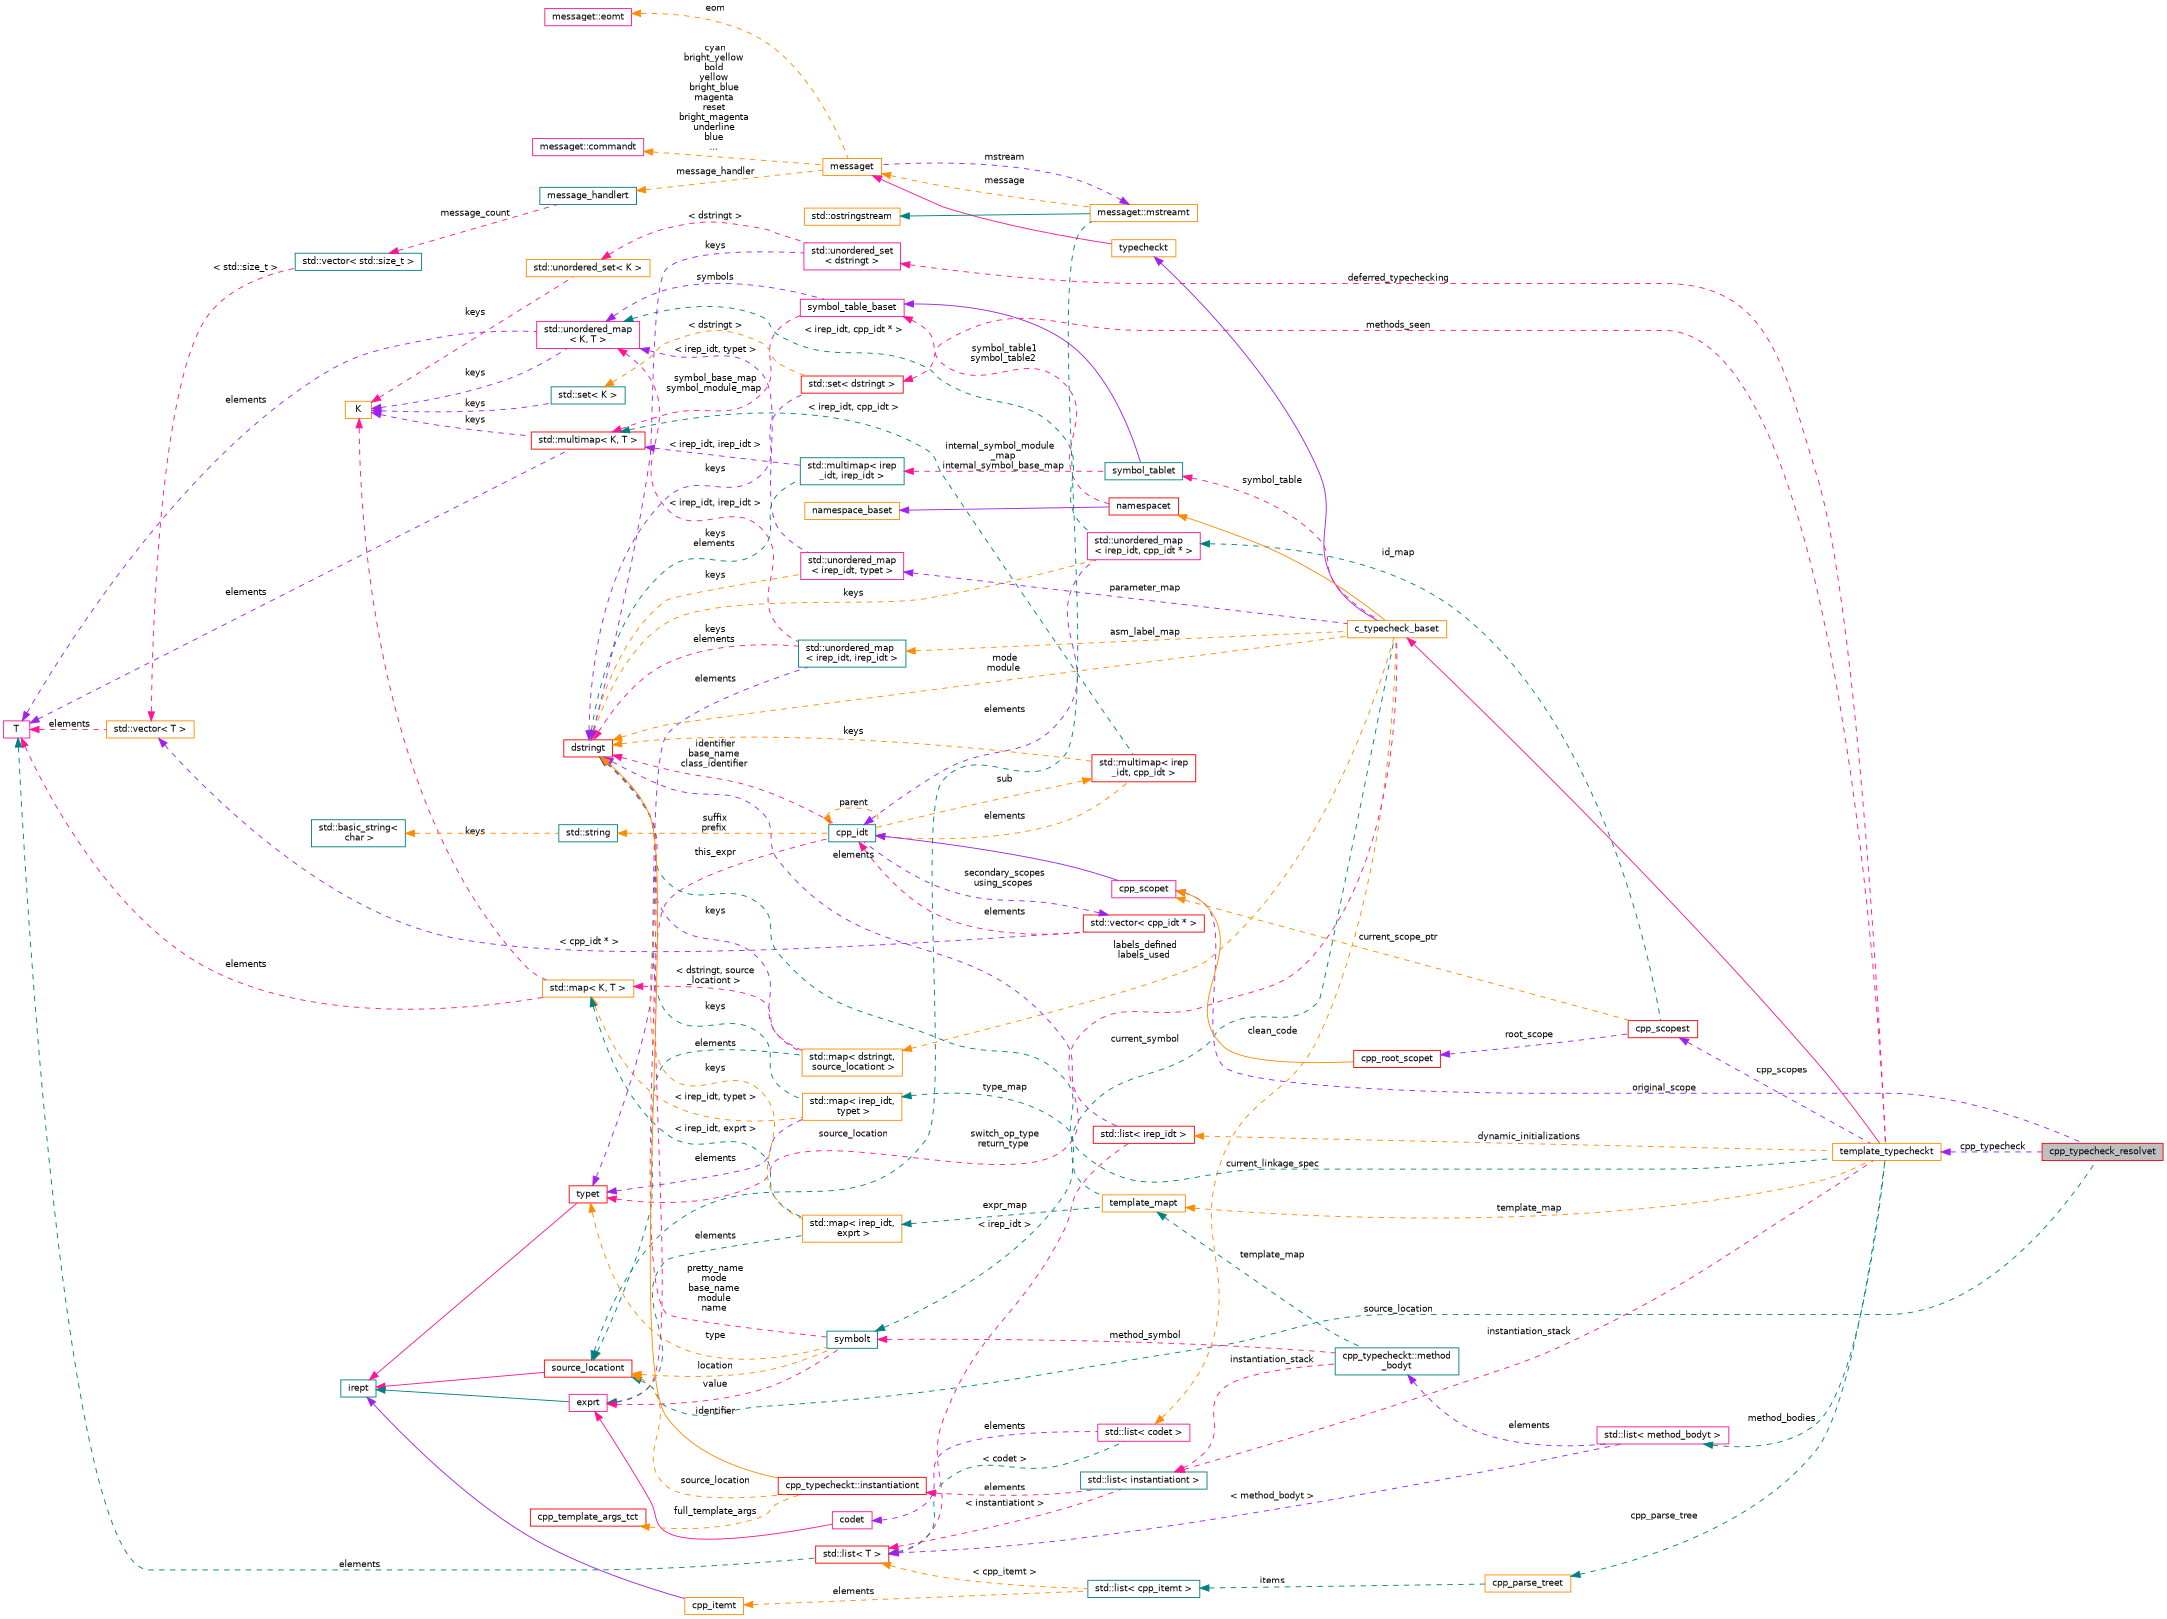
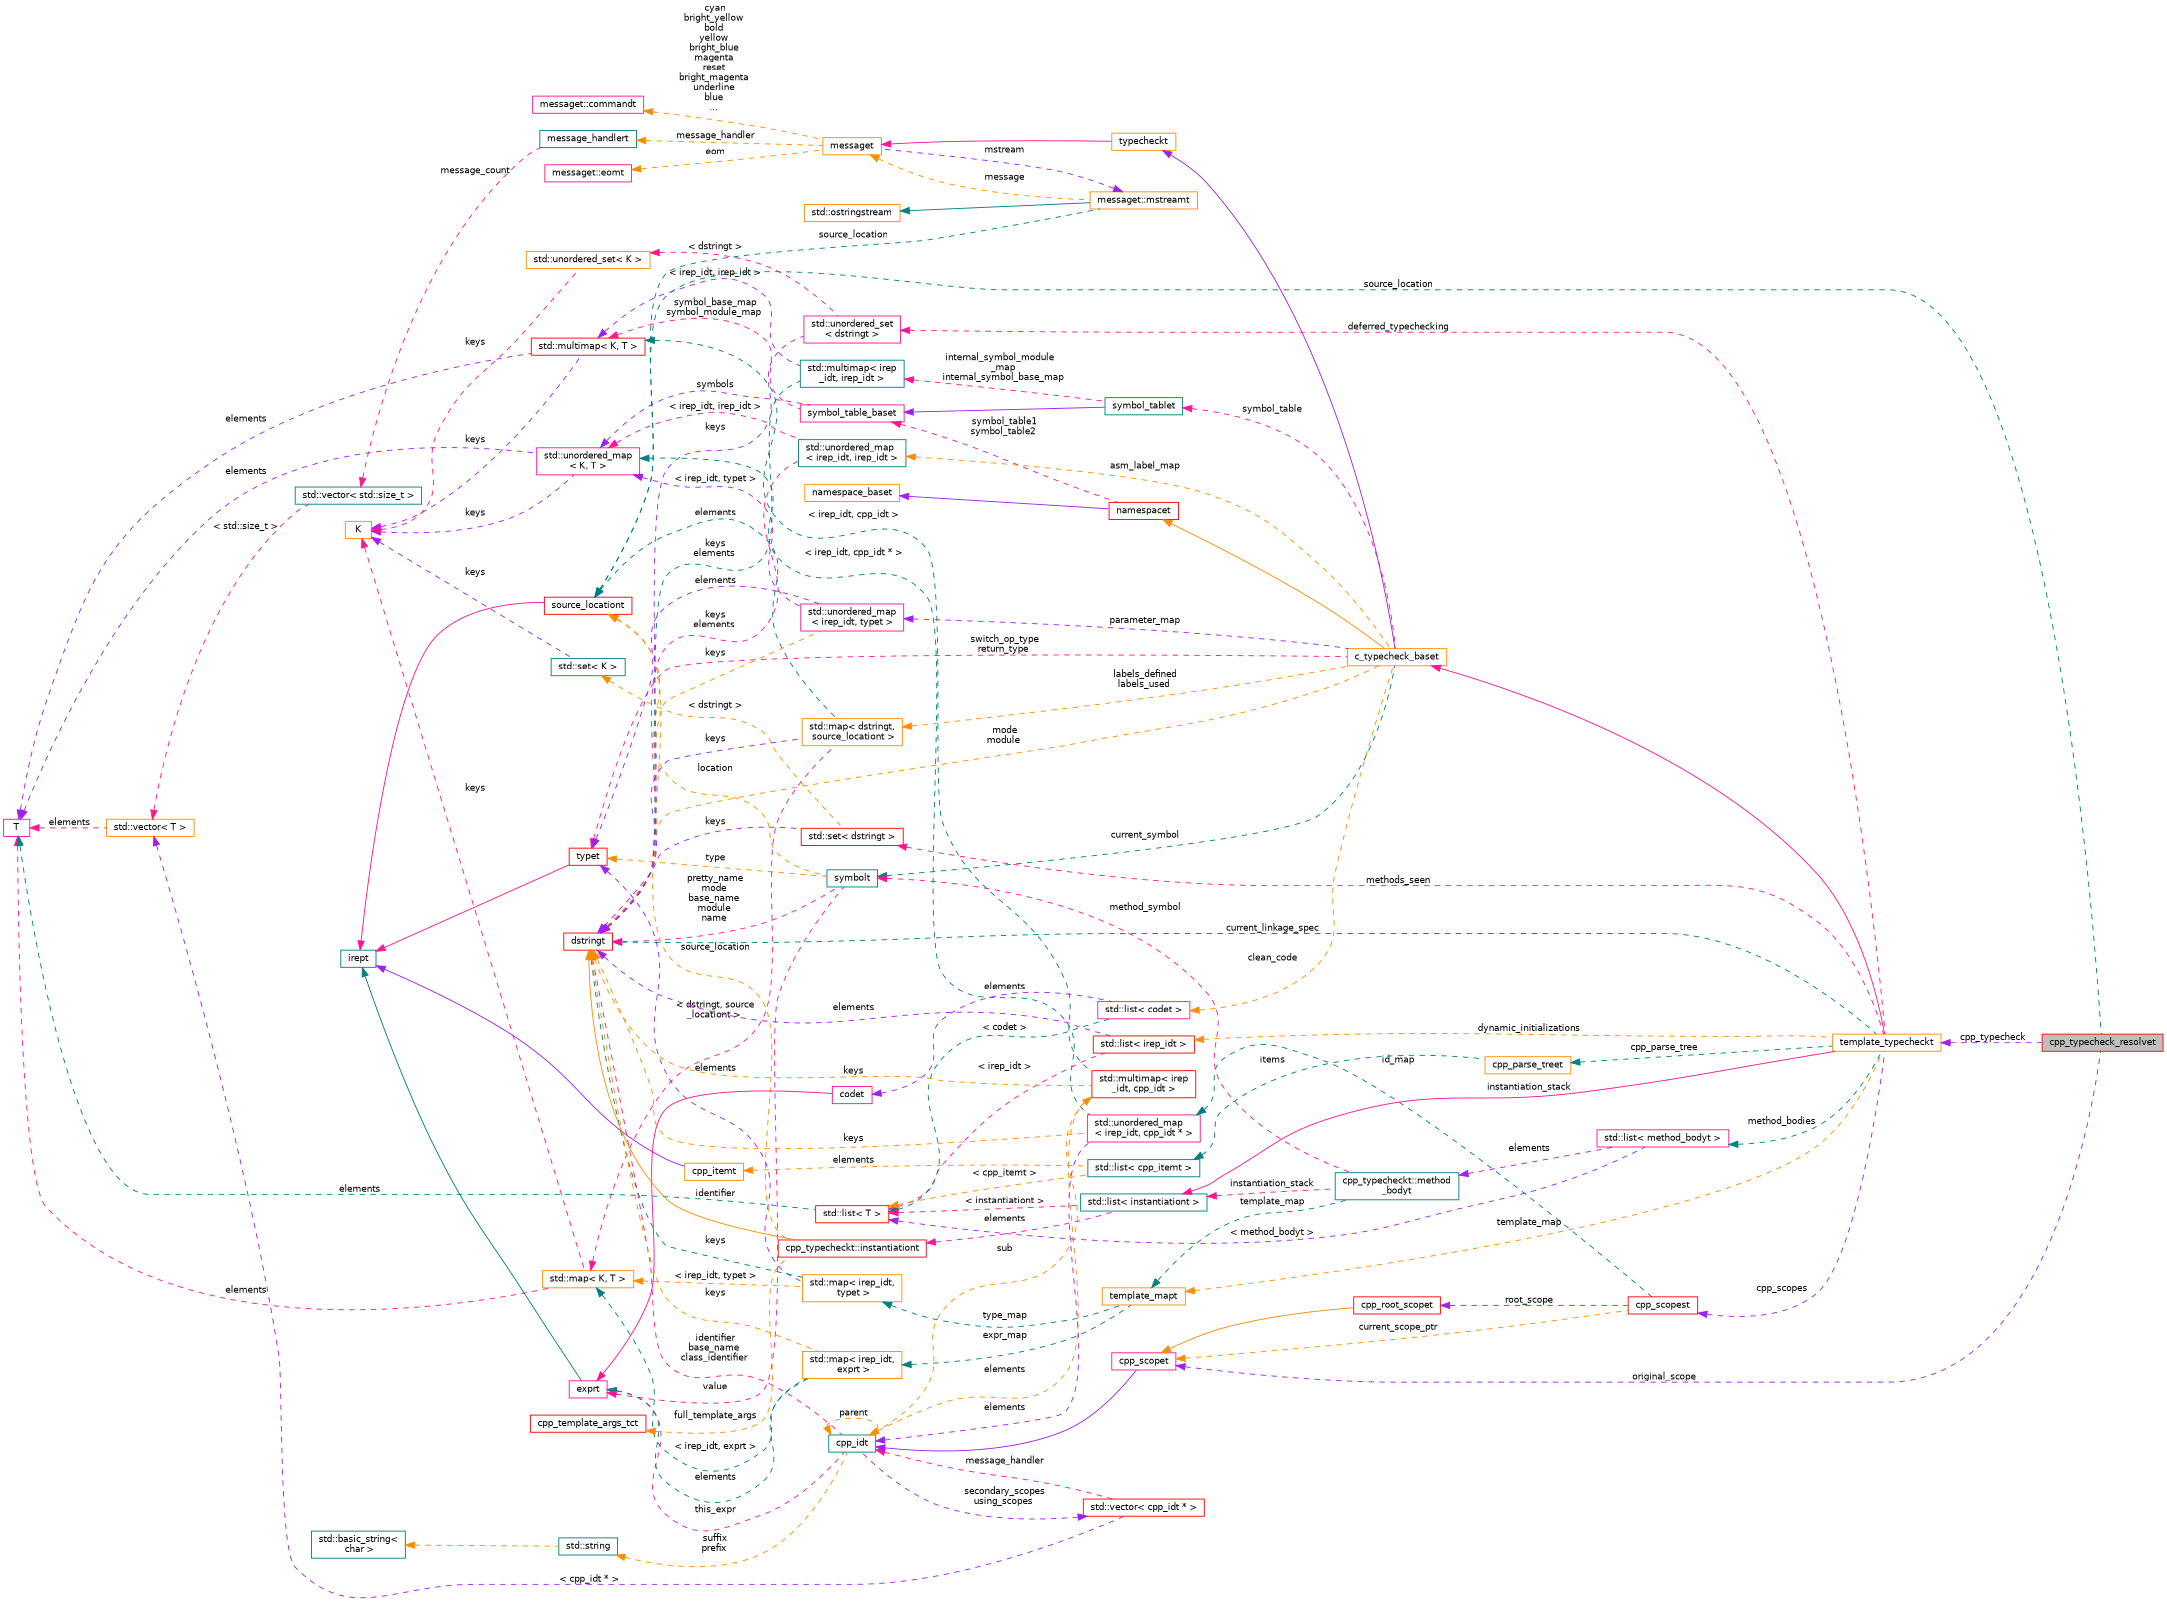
edge "std::unordered_map < irep_idt, irep_idt >" -> "typet": now "std::unordered_map < irep_idt, typet >" -> "typet"
edge "std::vector< cpp_idt * >" -> "cpp_idt": label " elements" -> " message_handler"
edge "template_typecheckt" -> "std::list< instantiationt >": style dashed -> solid
